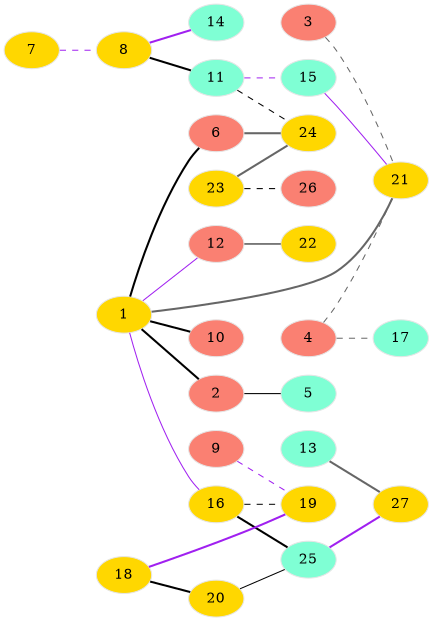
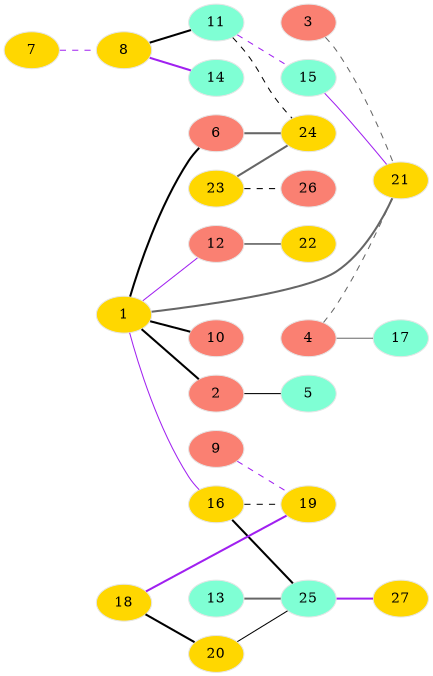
edge "4" -- "17": style dashed -> solid
edge "13" -- "27": now "13" -- "25"
